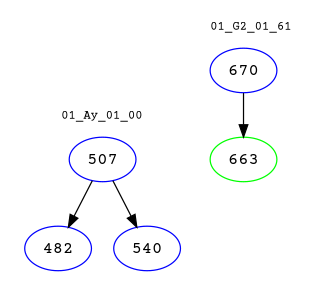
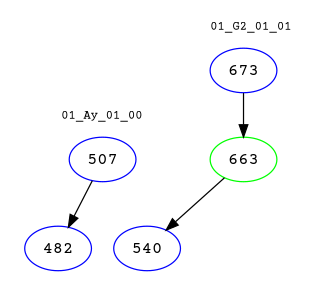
cluster "01_G2_01_61": label "01_G2_01_61" -> "01_G2_01_01"
node "670": label "670" -> "673"
edge "507" -> "540": now "663" -> "540"
